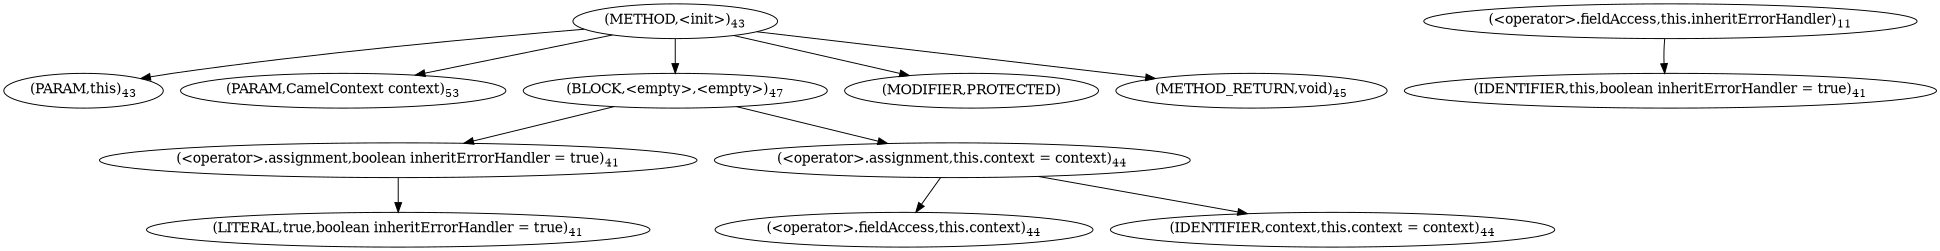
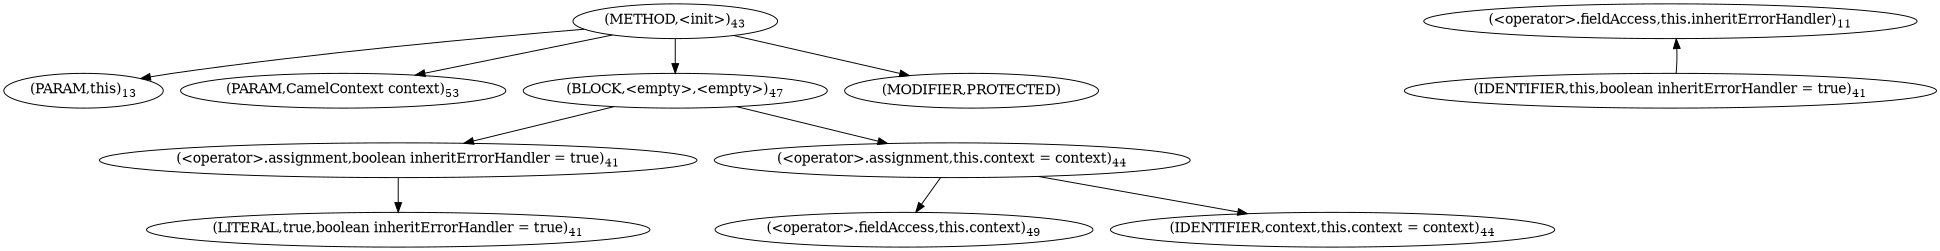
edge "(<operator>.fieldAccess,this.inheritErrorHandler)" -> "(IDENTIFIER,this,boolean inheritErrorHandler = true)": reversed
node "(PARAM,this)": text "43" -> "13"
node "(METHOD_RETURN,void)": removed
node "(<operator>.fieldAccess,this.context)": text "44" -> "49"
